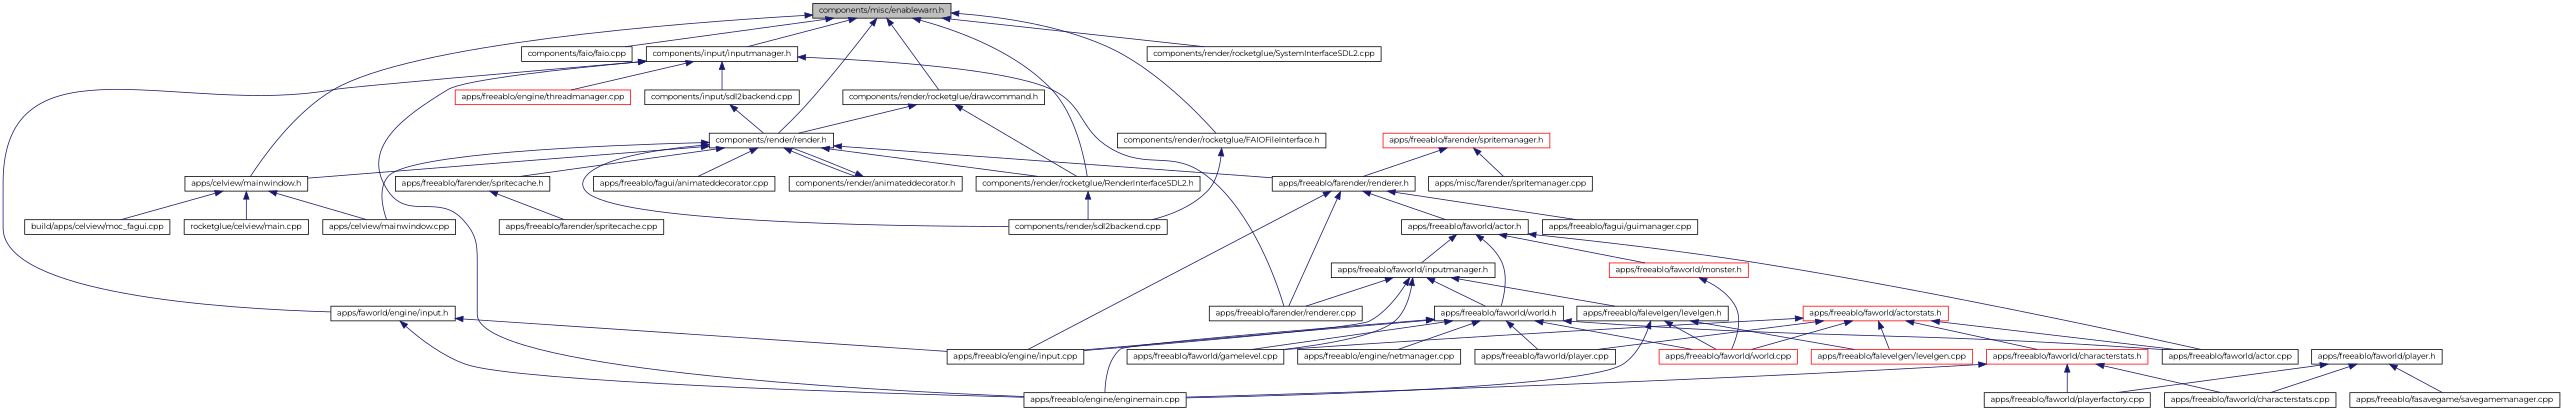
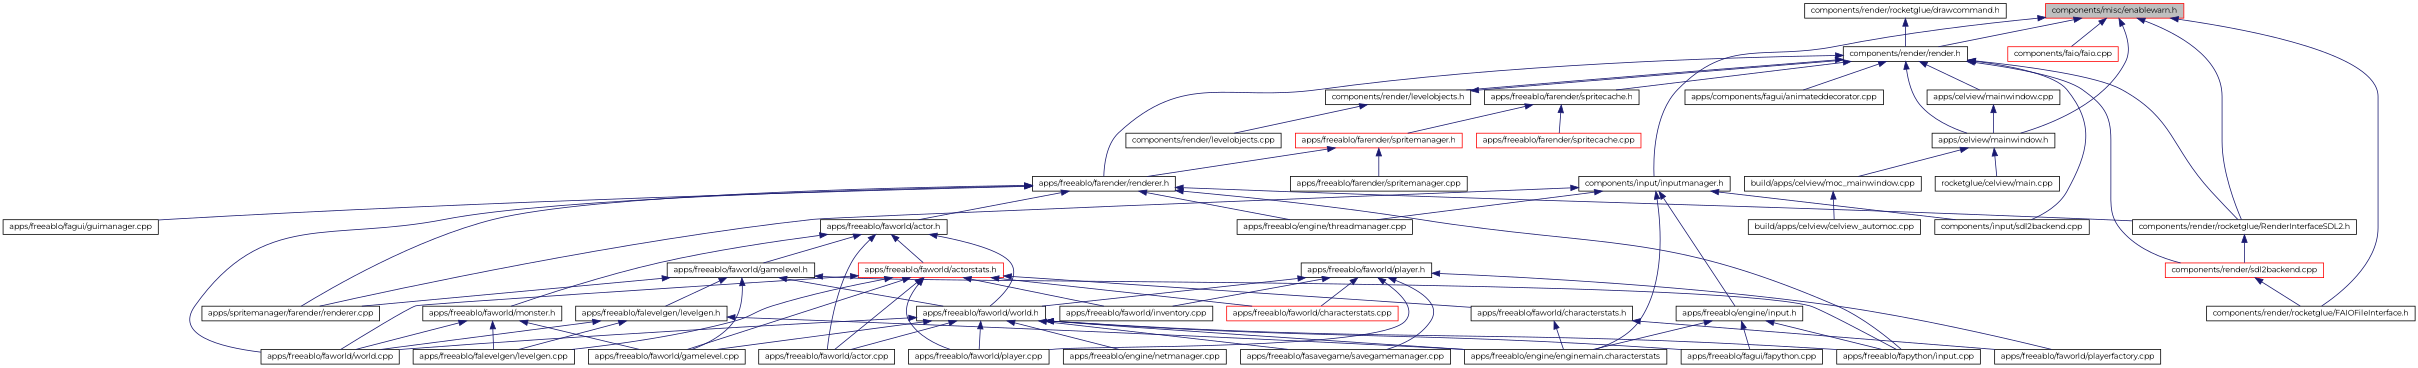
node "components/misc/enablewarn.h": color black -> red
node "components/faio/faio.cpp": color black -> red
node "components/render/rocketglue/SystemInterfaceSDL2.cpp": removed
edge "components/render/rocketglue/drawcommand.h" -> "components/misc/enablewarn.h": removed
node "apps/freeablo/engine/threadmanager.cpp": color red -> black
edge "apps/freeablo/farender/spritemanager.h" -> "apps/freeablo/farender/spritecache.h": added
edge "components/render/render.h" -> "components/input/sdl2backend.cpp": reversed
node "components/render/levelobjects.cpp": added
edge "components/render/rocketglue/RenderInterfaceSDL2.h" -> "components/render/rocketglue/drawcommand.h": now "components/render/rocketglue/RenderInterfaceSDL2.h" -> "apps/freeablo/farender/renderer.h"
node "apps/freeablo/fagui/animateddecorator.cpp": label "apps/freeablo/fagui/animateddecorator.cpp" -> "apps/components/fagui/animateddecorator.cpp"
node "components/render/animateddecorator.h": label "components/render/animateddecorator.h" -> "components/render/levelobjects.h"
node "apps/misc/farender/spritemanager.cpp": label "apps/misc/farender/spritemanager.cpp" -> "apps/freeablo/farender/spritemanager.cpp"
edge "components/render/sdl2backend.cpp" -> "components/render/rocketglue/FAIOFileInterface.h": reversed
edge "apps/celview/mainwindow.cpp" -> "apps/celview/mainwindow.h": reversed
edge "apps/freeablo/engine/threadmanager.cpp" -> "apps/freeablo/farender/renderer.h": added
edge "apps/freeablo/faworld/world.cpp" -> "apps/freeablo/farender/renderer.h": added
node "build/apps/celview/moc_fagui.cpp": label "build/apps/celview/moc_fagui.cpp" -> "build/apps/celview/moc_mainwindow.cpp"
node "apps/freeablo/farender/spritecache.cpp": color black -> red
node "components/render/sdl2backend.cpp": color black -> red
node "build/apps/celview/celview_automoc.cpp": added
edge "apps/freeablo/faworld/actorstats.h" -> "apps/freeablo/faworld/actor.h": added
node "apps/freeablo/faworld/inputmanager.h": label "apps/freeablo/faworld/inputmanager.h" -> "apps/freeablo/faworld/gamelevel.h"
node "apps/freeablo/faworld/monster.h": color red -> black
edge "apps/freeablo/faworld/world.h" -> "apps/freeablo/faworld/player.h": added
node "apps/faworld/engine/input.h": label "apps/faworld/engine/input.h" -> "apps/freeablo/engine/input.h"
node "apps/freeablo/faworld/inventory.cpp": added
node "apps/freeablo/farender/renderer.cpp": label "apps/freeablo/farender/renderer.cpp" -> "apps/spritemanager/farender/renderer.cpp"
edge "apps/freeablo/faworld/gamelevel.cpp" -> "apps/freeablo/faworld/monster.h": added
edge "apps/freeablo/fasavegame/savegamemanager.cpp" -> "apps/freeablo/faworld/world.h": added
edge "apps/freeablo/falevelgen/levelgen.cpp" -> "apps/freeablo/faworld/monster.h": added
edge "apps/freeablo/faworld/player.cpp" -> "apps/freeablo/faworld/player.h": added
node "apps/freeablo/engine/input.cpp": label "apps/freeablo/engine/input.cpp" -> "apps/freeablo/fapython/input.cpp"
node "apps/freeablo/faworld/world.cpp": color red -> black
node "apps/freeablo/fagui/fapython.cpp": added
node "apps/freeablo/falevelgen/levelgen.cpp": color red -> black
node "apps/freeablo/faworld/characterstats.h": color red -> black
edge "apps/freeablo/faworld/characterstats.cpp" -> "apps/freeablo/faworld/characterstats.h": now "apps/freeablo/faworld/characterstats.cpp" -> "apps/freeablo/faworld/actorstats.h"
node "apps/freeablo/engine/enginemain.cpp": label "apps/freeablo/engine/enginemain.cpp" -> "apps/freeablo/engine/enginemain.characterstats"
node "apps/freeablo/faworld/characterstats.cpp": color black -> red
